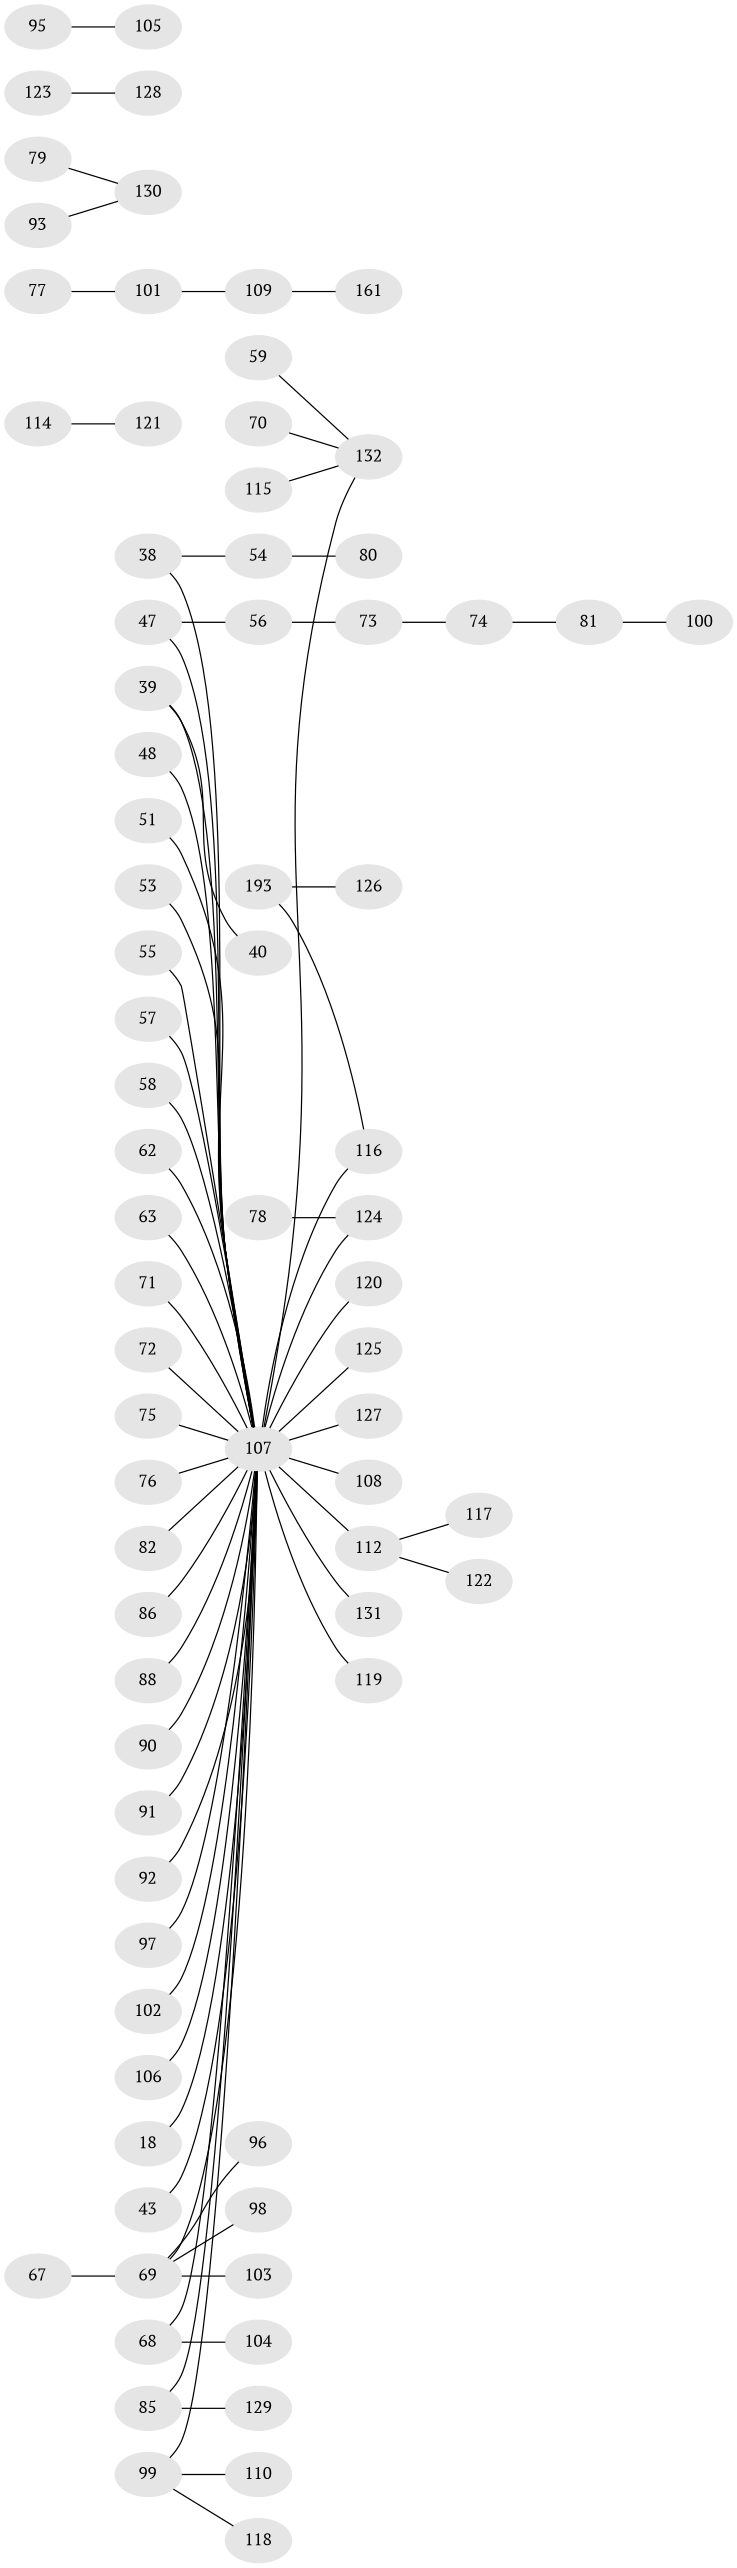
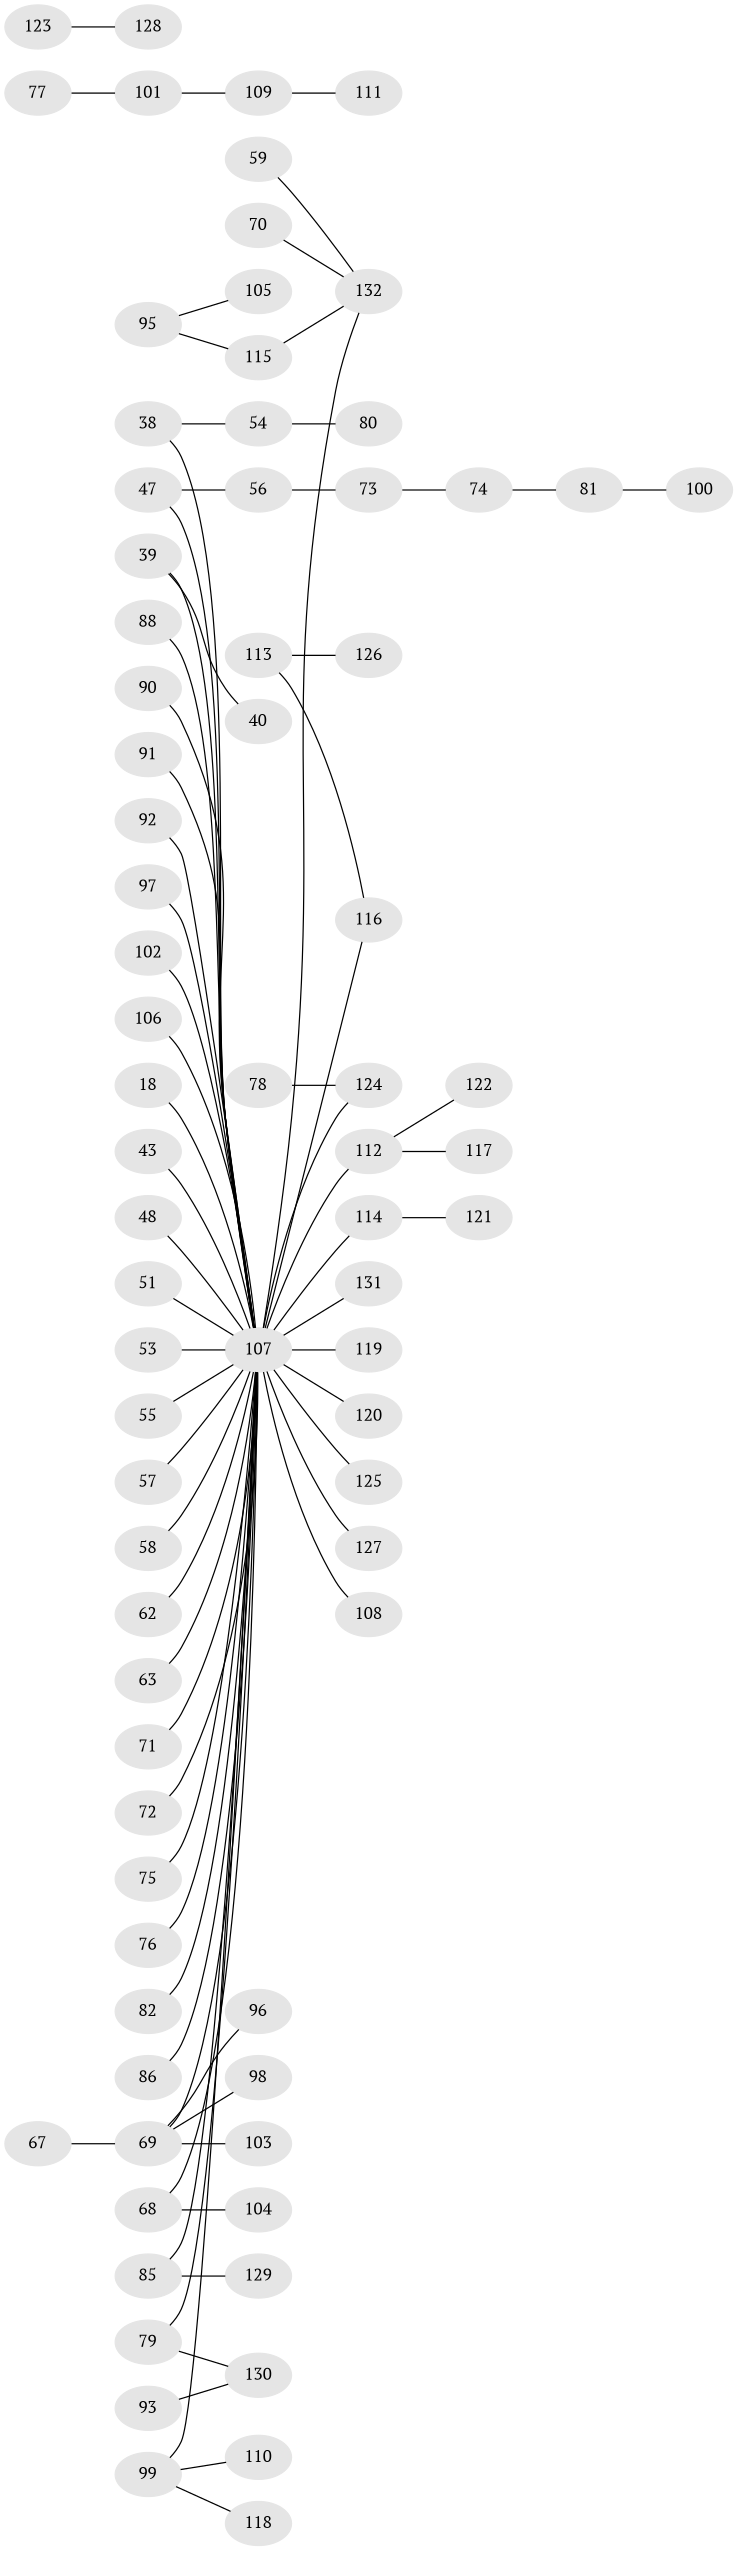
node "161": label "161" -> "111"
edge "95" -- "115": added
node "193": label "193" -> "113"
edge "114" -- "107": added
edge "107" -- "79": added
